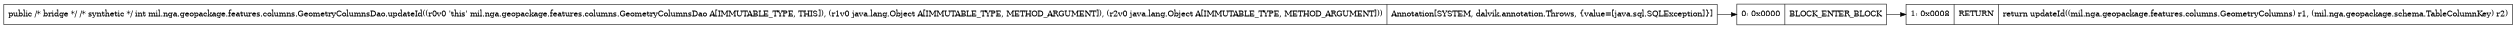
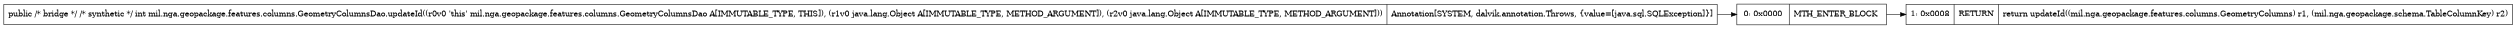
node "0: 0x0000": text "BLOCK_ENTER_BLOCK" -> "MTH_ENTER_BLOCK"
